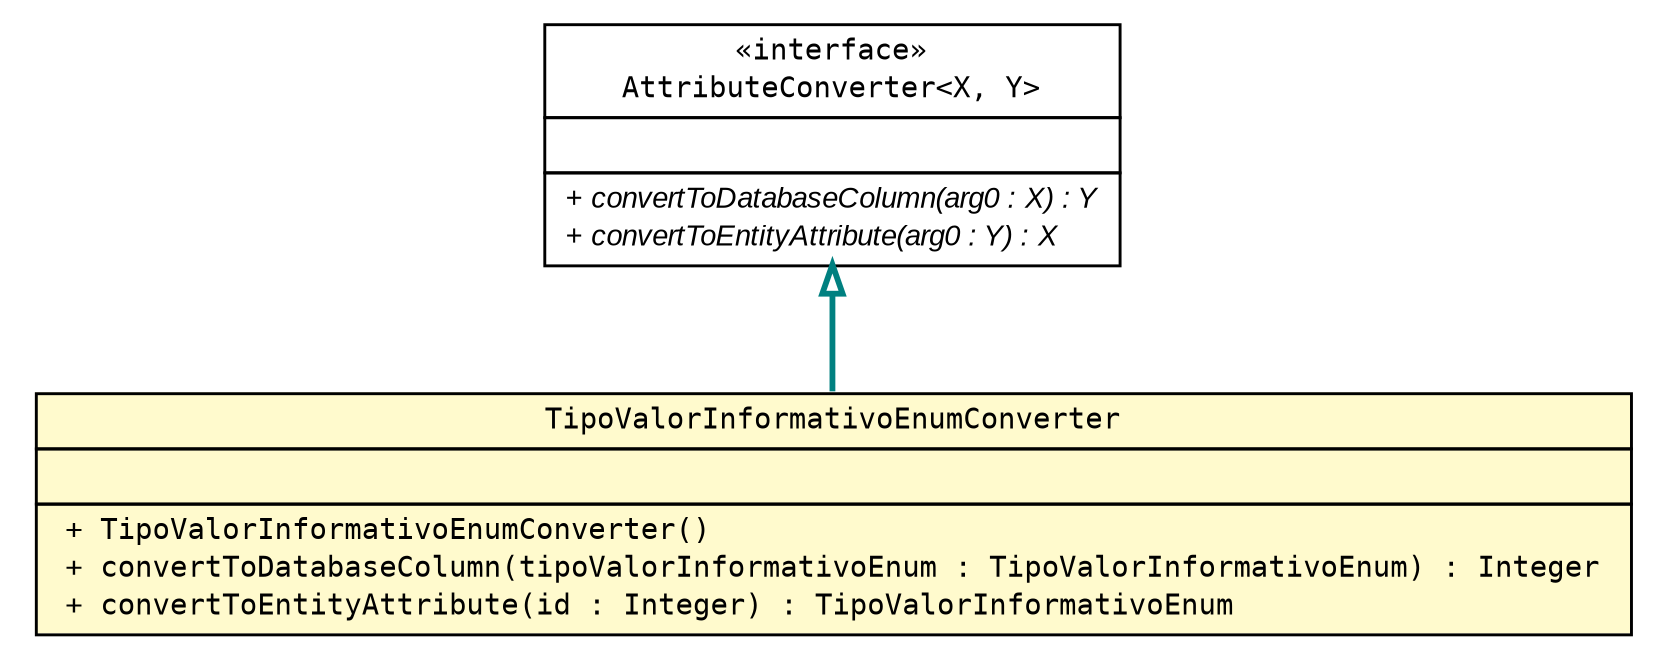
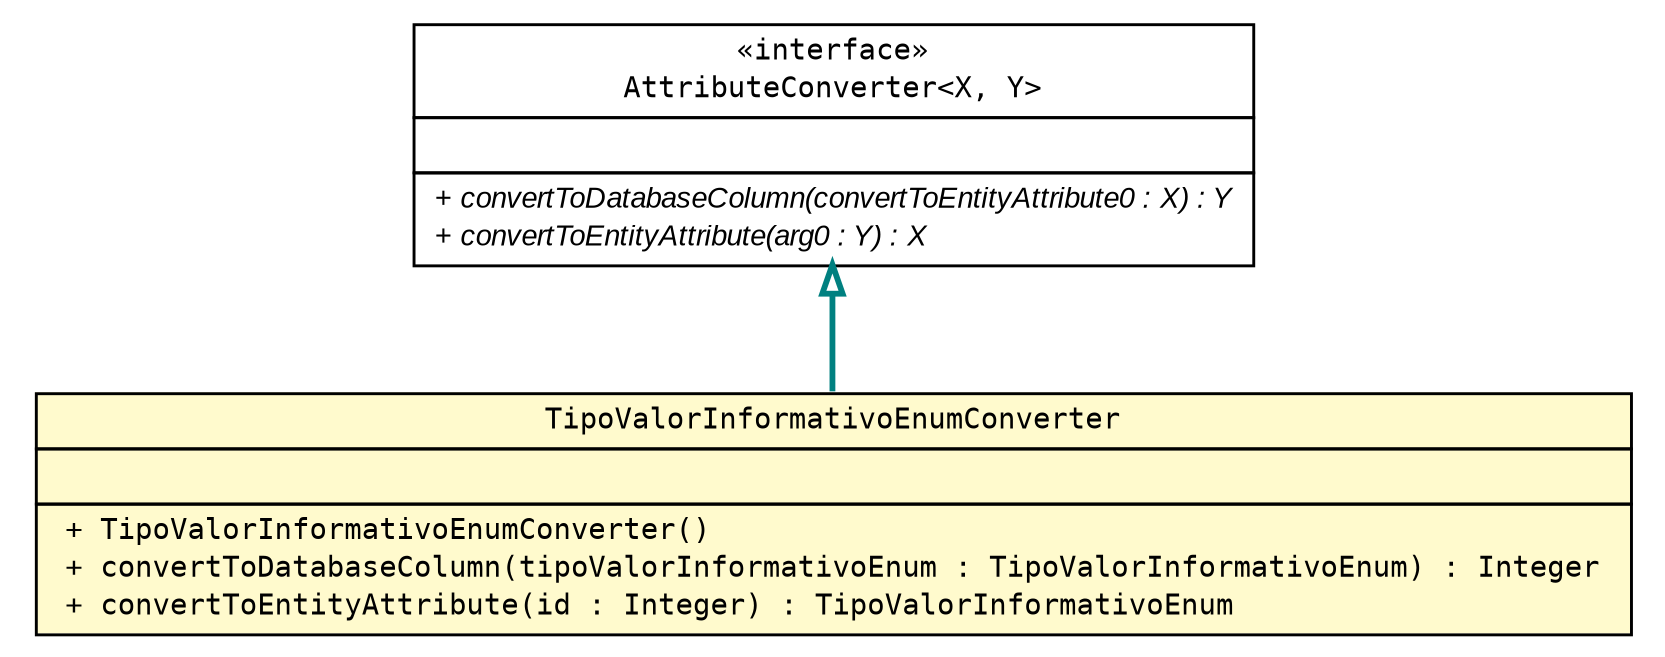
node "AttributeConverter<X, Y>": text "+ convertToDatabaseColumn(arg0 : X) : Y" -> "+ convertToDatabaseColumn(convertToEntityAttribute0 : X) : Y"
